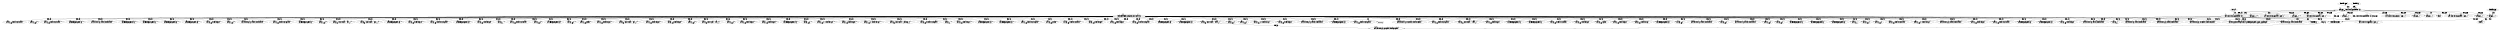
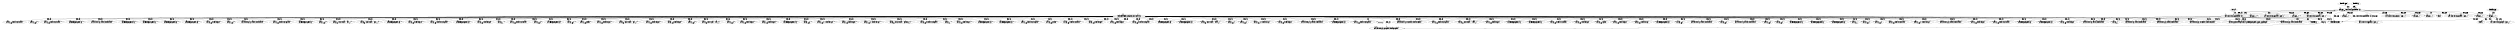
edge "(Call,(const struct pgm_header *)bp)" -> "(Call,(const struct pgm_ack *)(pgm + 1))": now "(Call,(const struct pgm_header *)bp)" -> "(MethodReturn,RET)"
node "(Call,bp = (const u_char *) (poll_msg + 1))": label "(Call,bp = (const u_char *) (poll_msg + 1))" -> "(Call,bp = (source u_char *) (poll_msg + 1))"
node "(Call,(const struct pgm_poll *)(pgm + 1))": added
edge "(Call,bp = (const u_char *) (odata + 1))" -> "(Call,addrtostr6(bp, group_buf, sizeof(group_buf)))": now "(MethodParameterIn,register const u_char *bp)" -> "(Call,addrtostr6(bp, group_buf, sizeof(group_buf)))"
